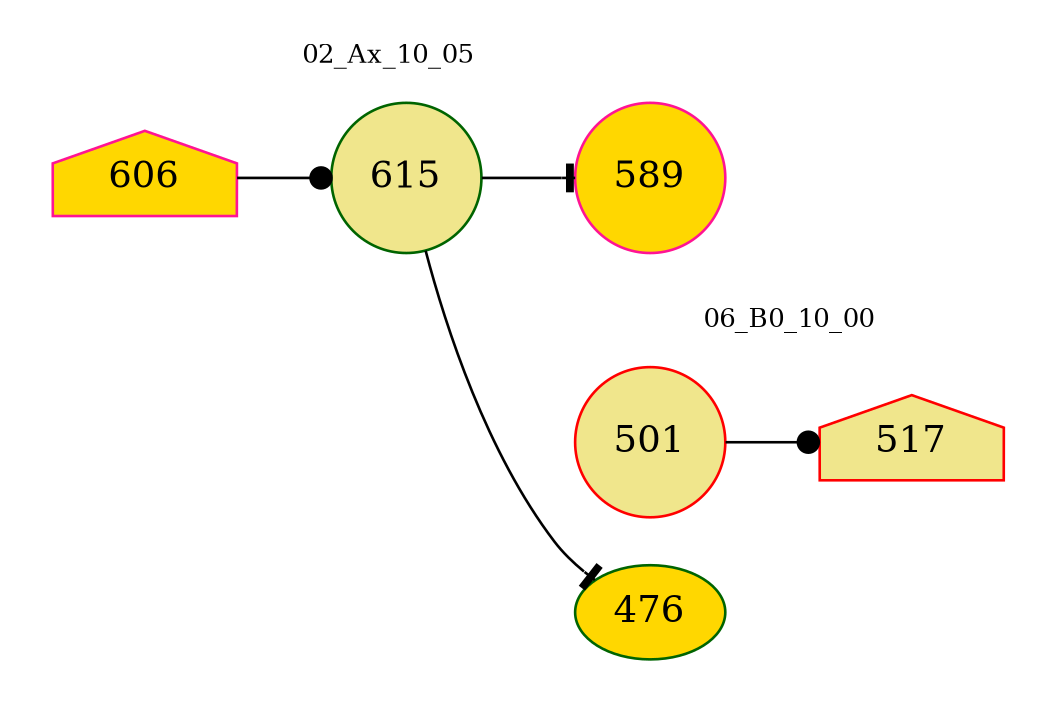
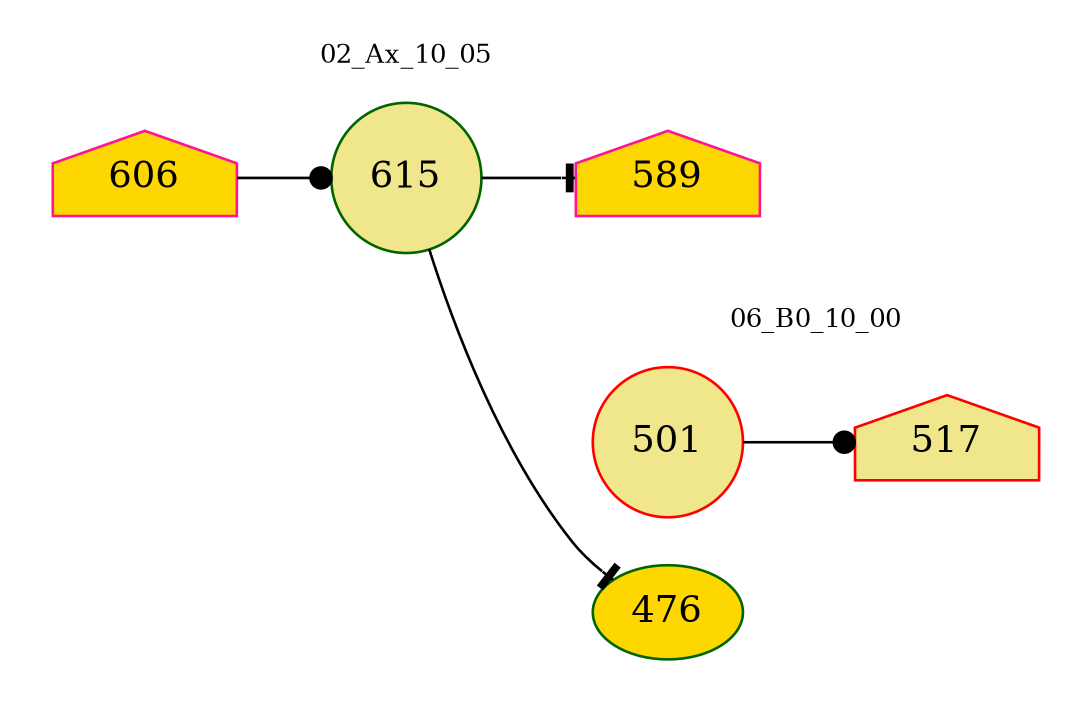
node "589": shape circle -> house
